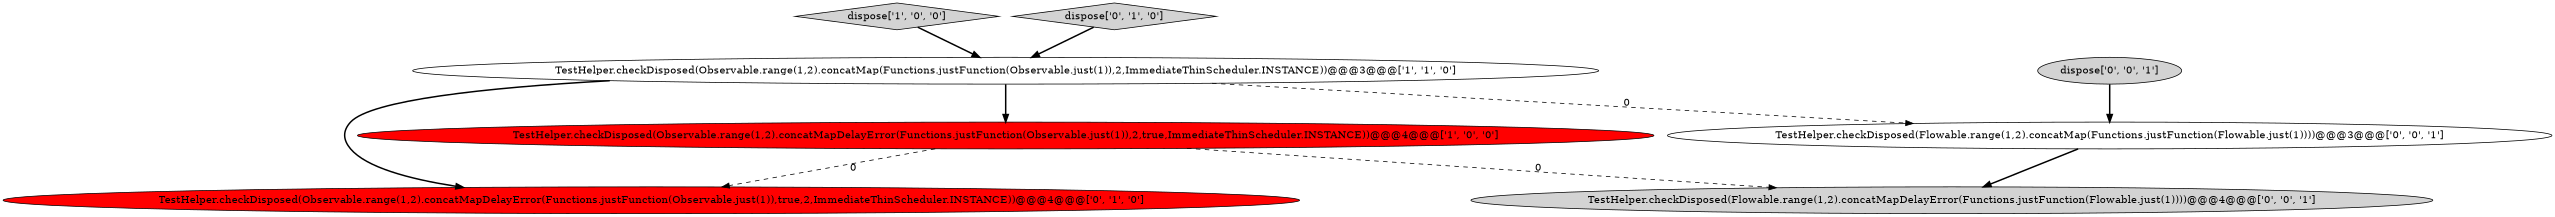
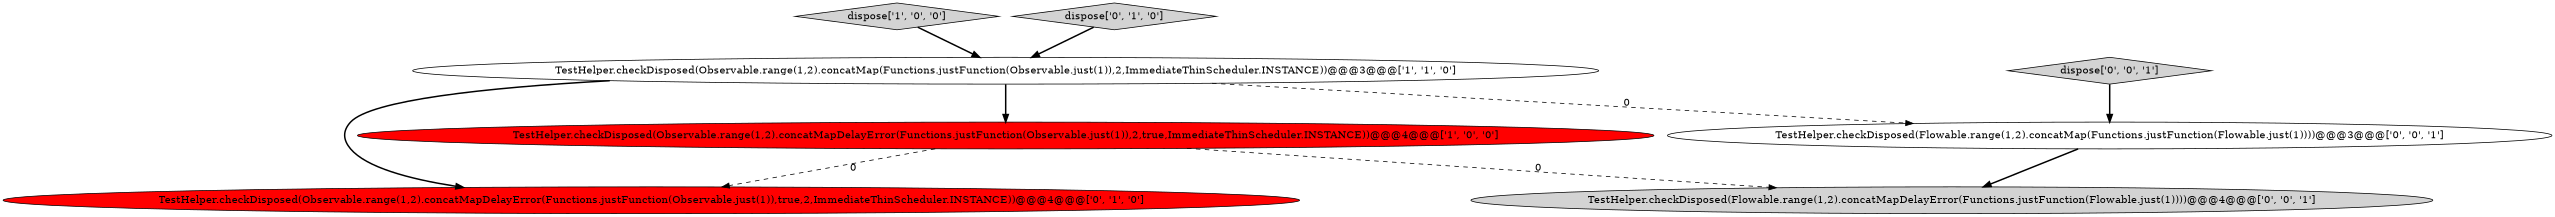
node "dispose['0', '0', '1']": shape ellipse -> diamond
